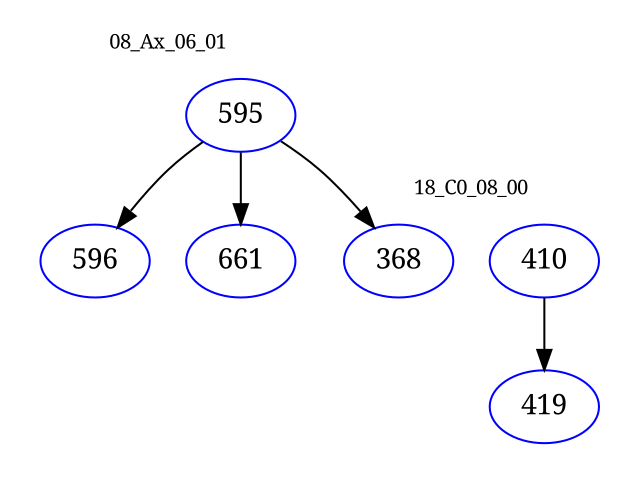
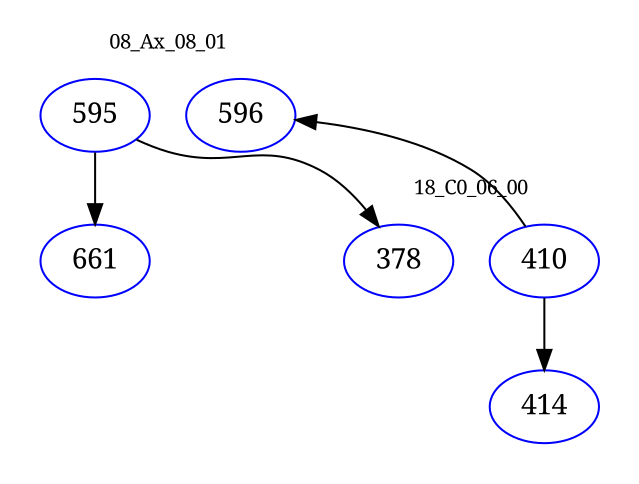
cluster "08_Ax_06_01": label "08_Ax_06_01" -> "08_Ax_08_01"
edge "595" -> "596": now "410" -> "596"
cluster "18_C0_08_00": label "18_C0_08_00" -> "18_C0_06_00"
node "368": label "368" -> "378"
node "419": label "419" -> "414"
